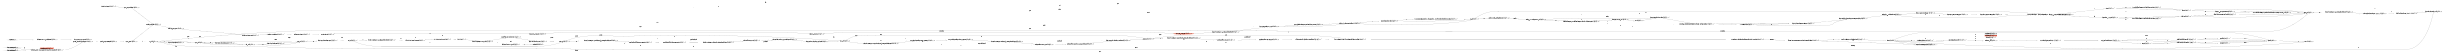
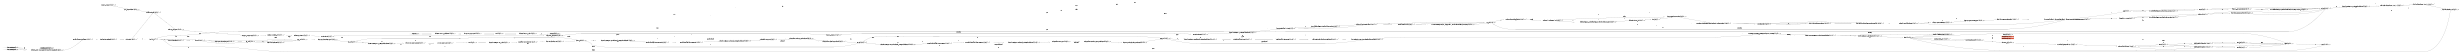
node "sb.done()@@@5@@@['0', '0', '1']": added
node "Integer cpuSpeed = cmd.getCpuSpeed()@@@17@@@['1', '1', '0']": fillcolor tomato -> white
node "String domainIdString@@@124@@@['0', '1', '0']": fillcolor lightgray -> tomato
node "ListServiceOfferingsCmd cmd@@@2@@@['1', '1', '0']": fillcolor tomato -> lightgray
